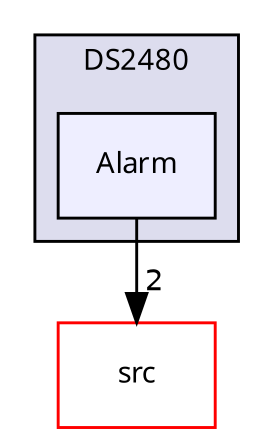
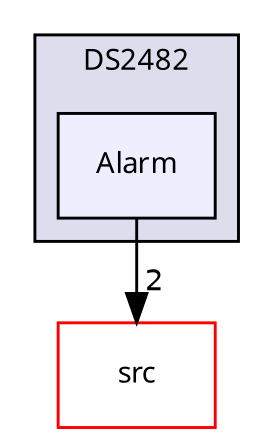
cluster "DS2480": label "DS2480" -> "DS2482"
